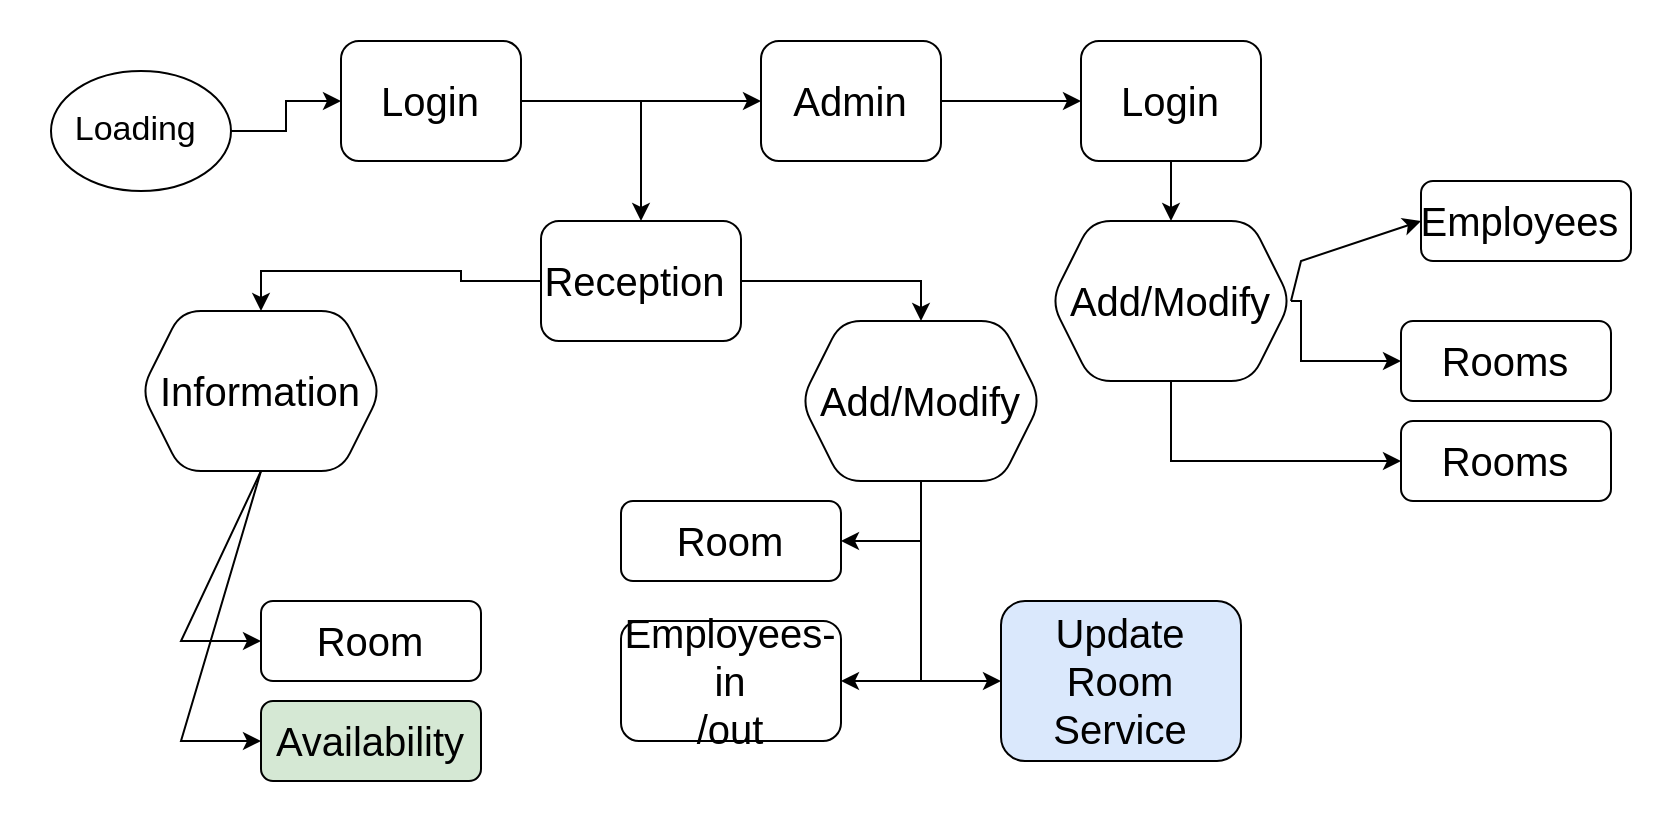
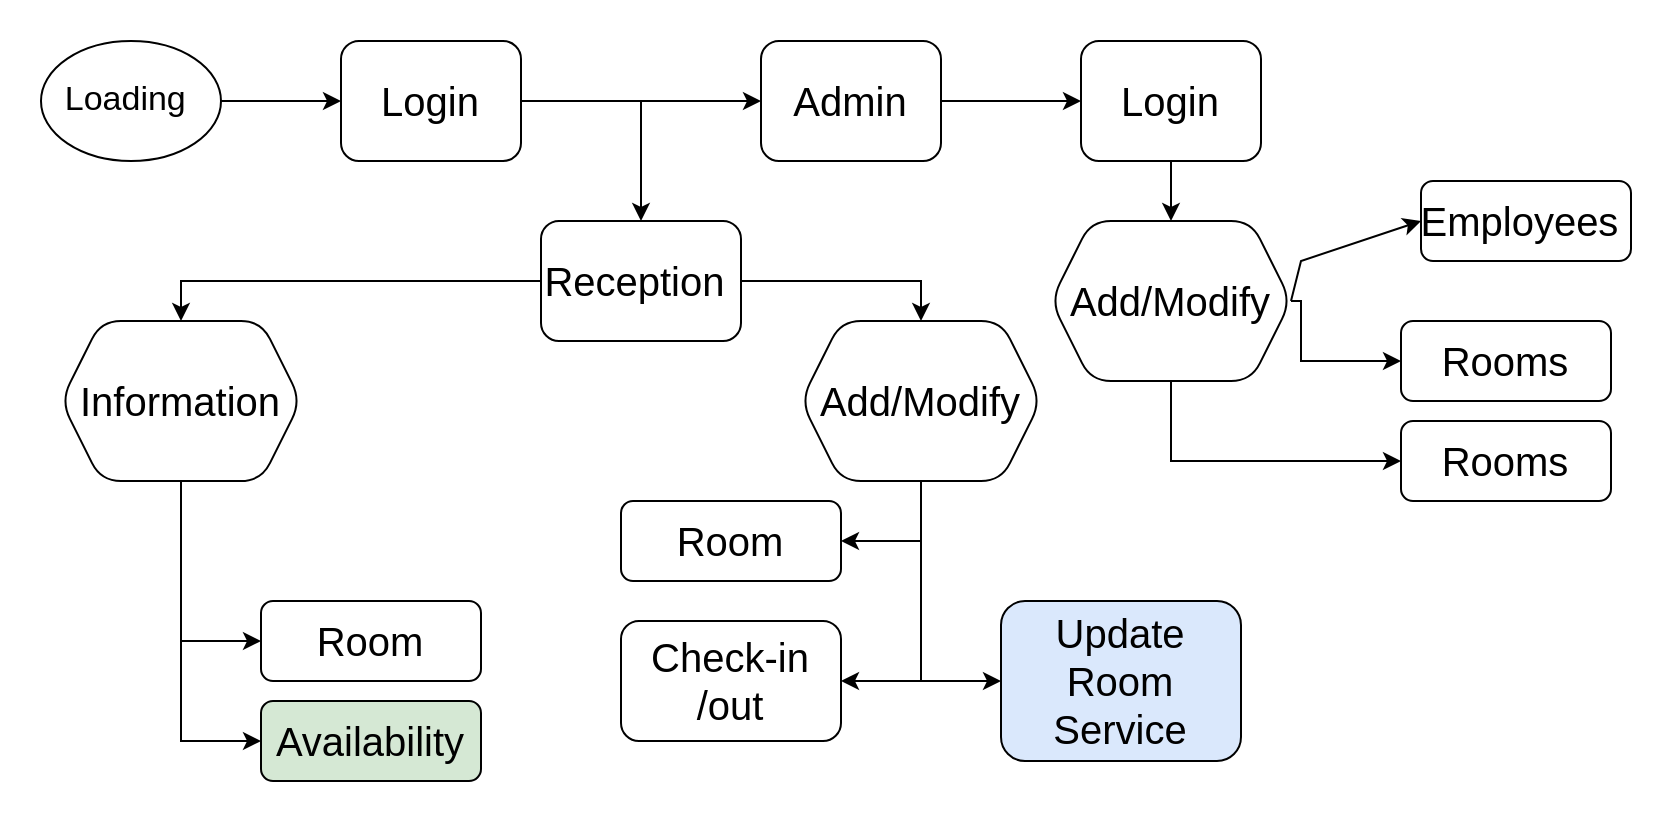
node "Loading": moved (141, 131) -> (131, 101)
node "Information": moved (261, 391) -> (181, 401)
node "Employees-in /out": label "Employees-in /out" -> "Check-in /out"
